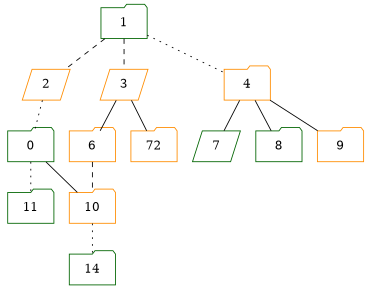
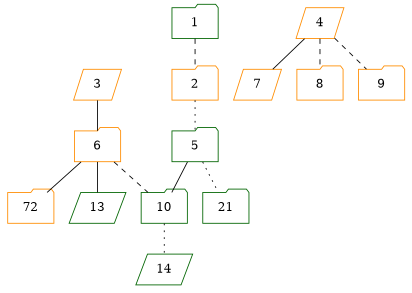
edge "1" -- "3": removed
edge "1" -- "4": removed
node "2": shape parallelogram -> folder
node "4": shape folder -> parallelogram
edge "4" -- "9": style solid -> dashed
edge "3" -- "72": now "6" -- "72"
edge "4" -- "8": style solid -> dashed
node "0": label "0" -> "5"
node "7": color darkgreen -> darkorange
node "8": color darkgreen -> darkorange
node "11": label "11" -> "21"
node "10": color darkorange -> darkgreen
node "13": added
node "14": shape folder -> parallelogram
